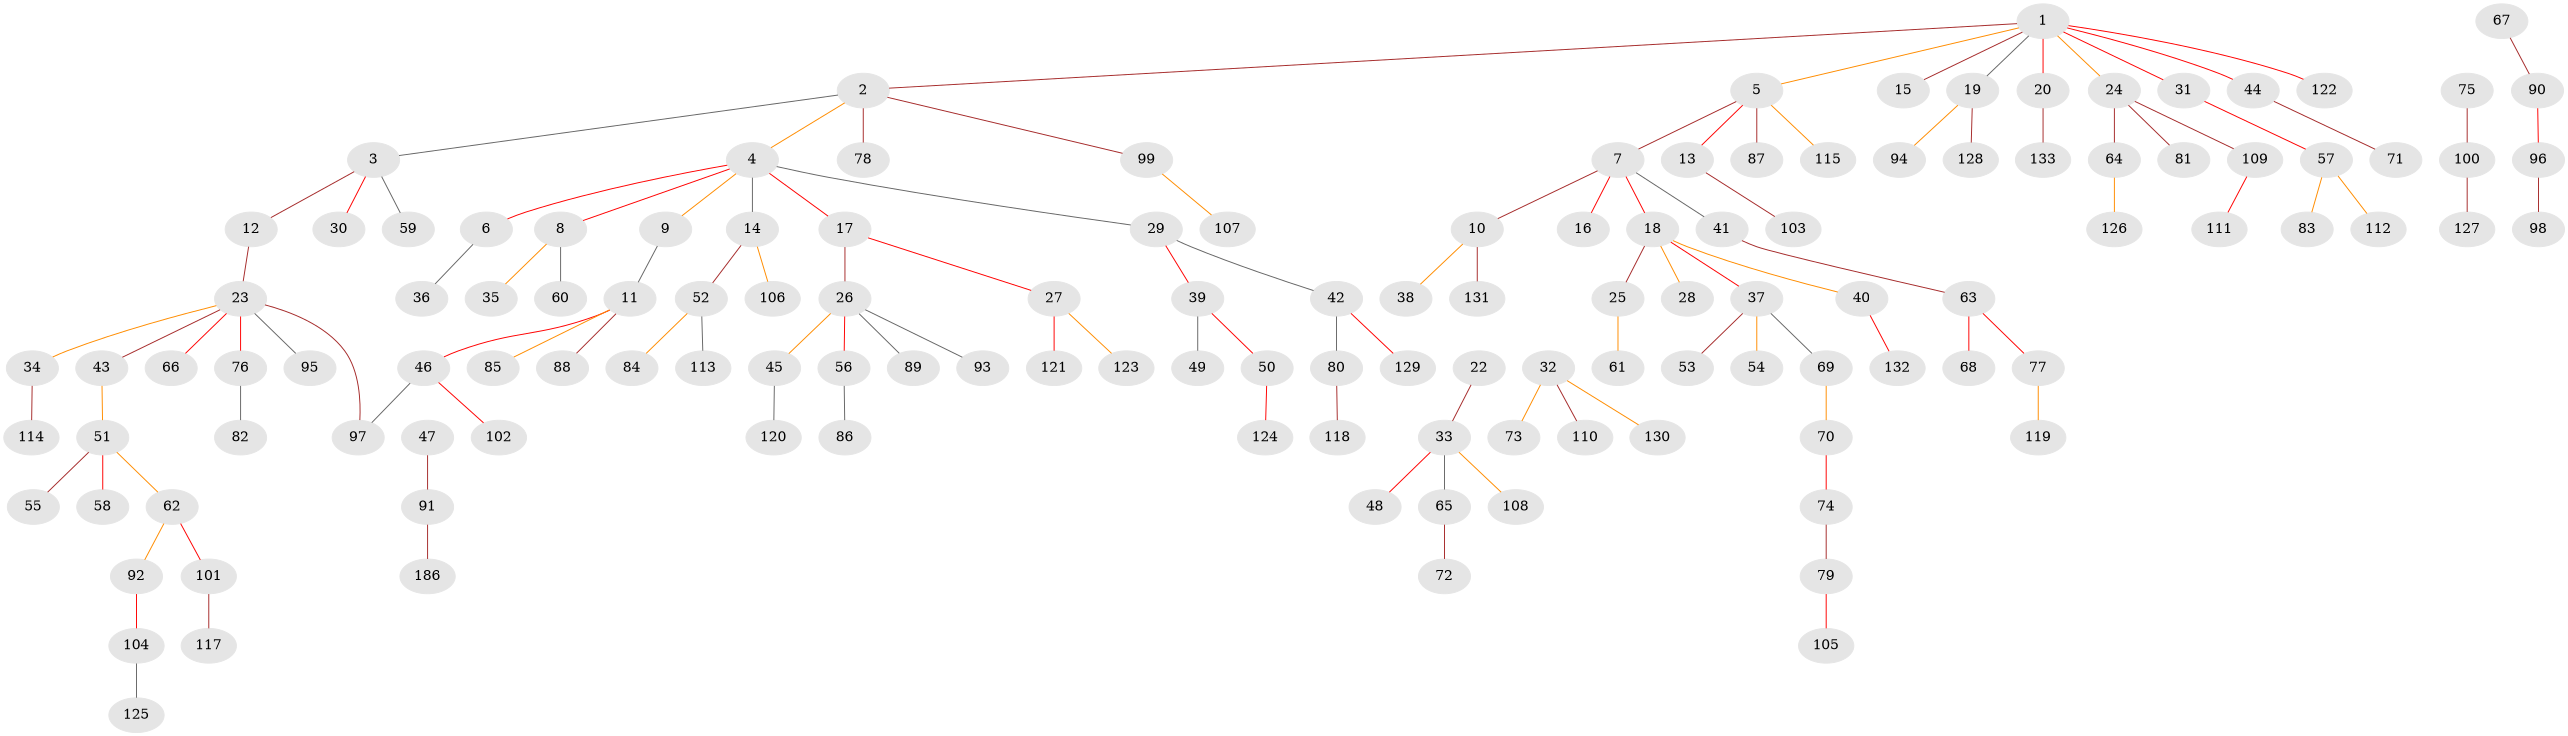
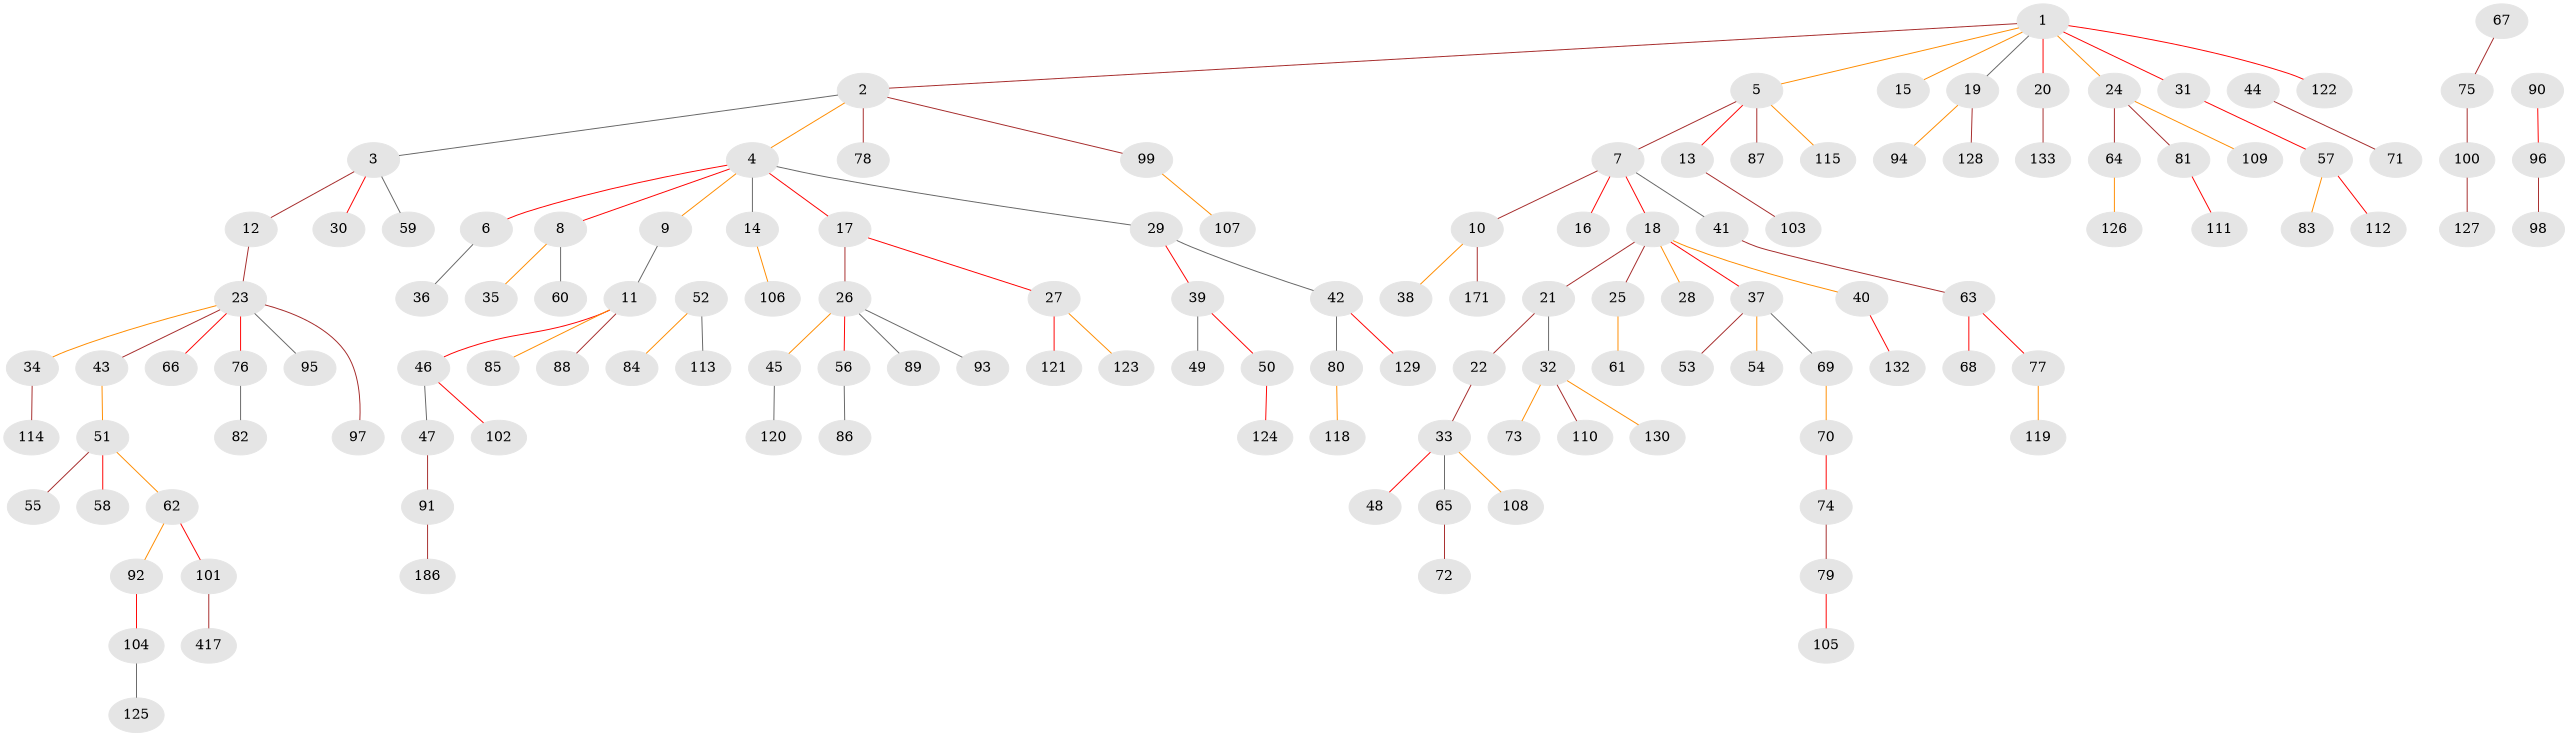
edge "1" -- "44": removed
edge "1" -- "15": color brown -> darkorange
edge "67" -- "90": now "67" -- "75"
edge "24" -- "109": color brown -> darkorange
edge "109" -- "111": now "81" -- "111"
edge "57" -- "112": color darkorange -> red
edge "14" -- "52": removed
node "131": label "131" -> "171"
node "21": added
edge "46" -- "97": now "46" -- "47"
edge "80" -- "118": color brown -> darkorange
node "117": label "117" -> "417"
